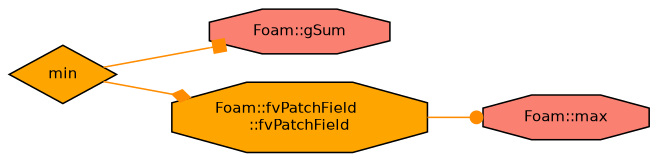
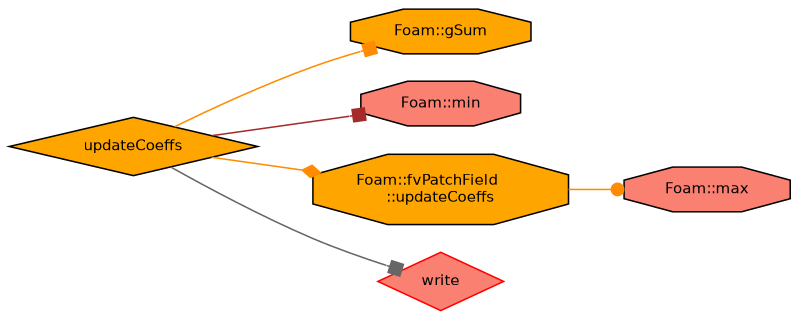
node "Foam::gSum": fillcolor salmon -> orange
node "min": label "min" -> "updateCoeffs"
node "Foam::min": added
node "Foam::fvPatchField ::fvPatchField": label "Foam::fvPatchField ::fvPatchField" -> "Foam::fvPatchField ::updateCoeffs"
node "write": added
